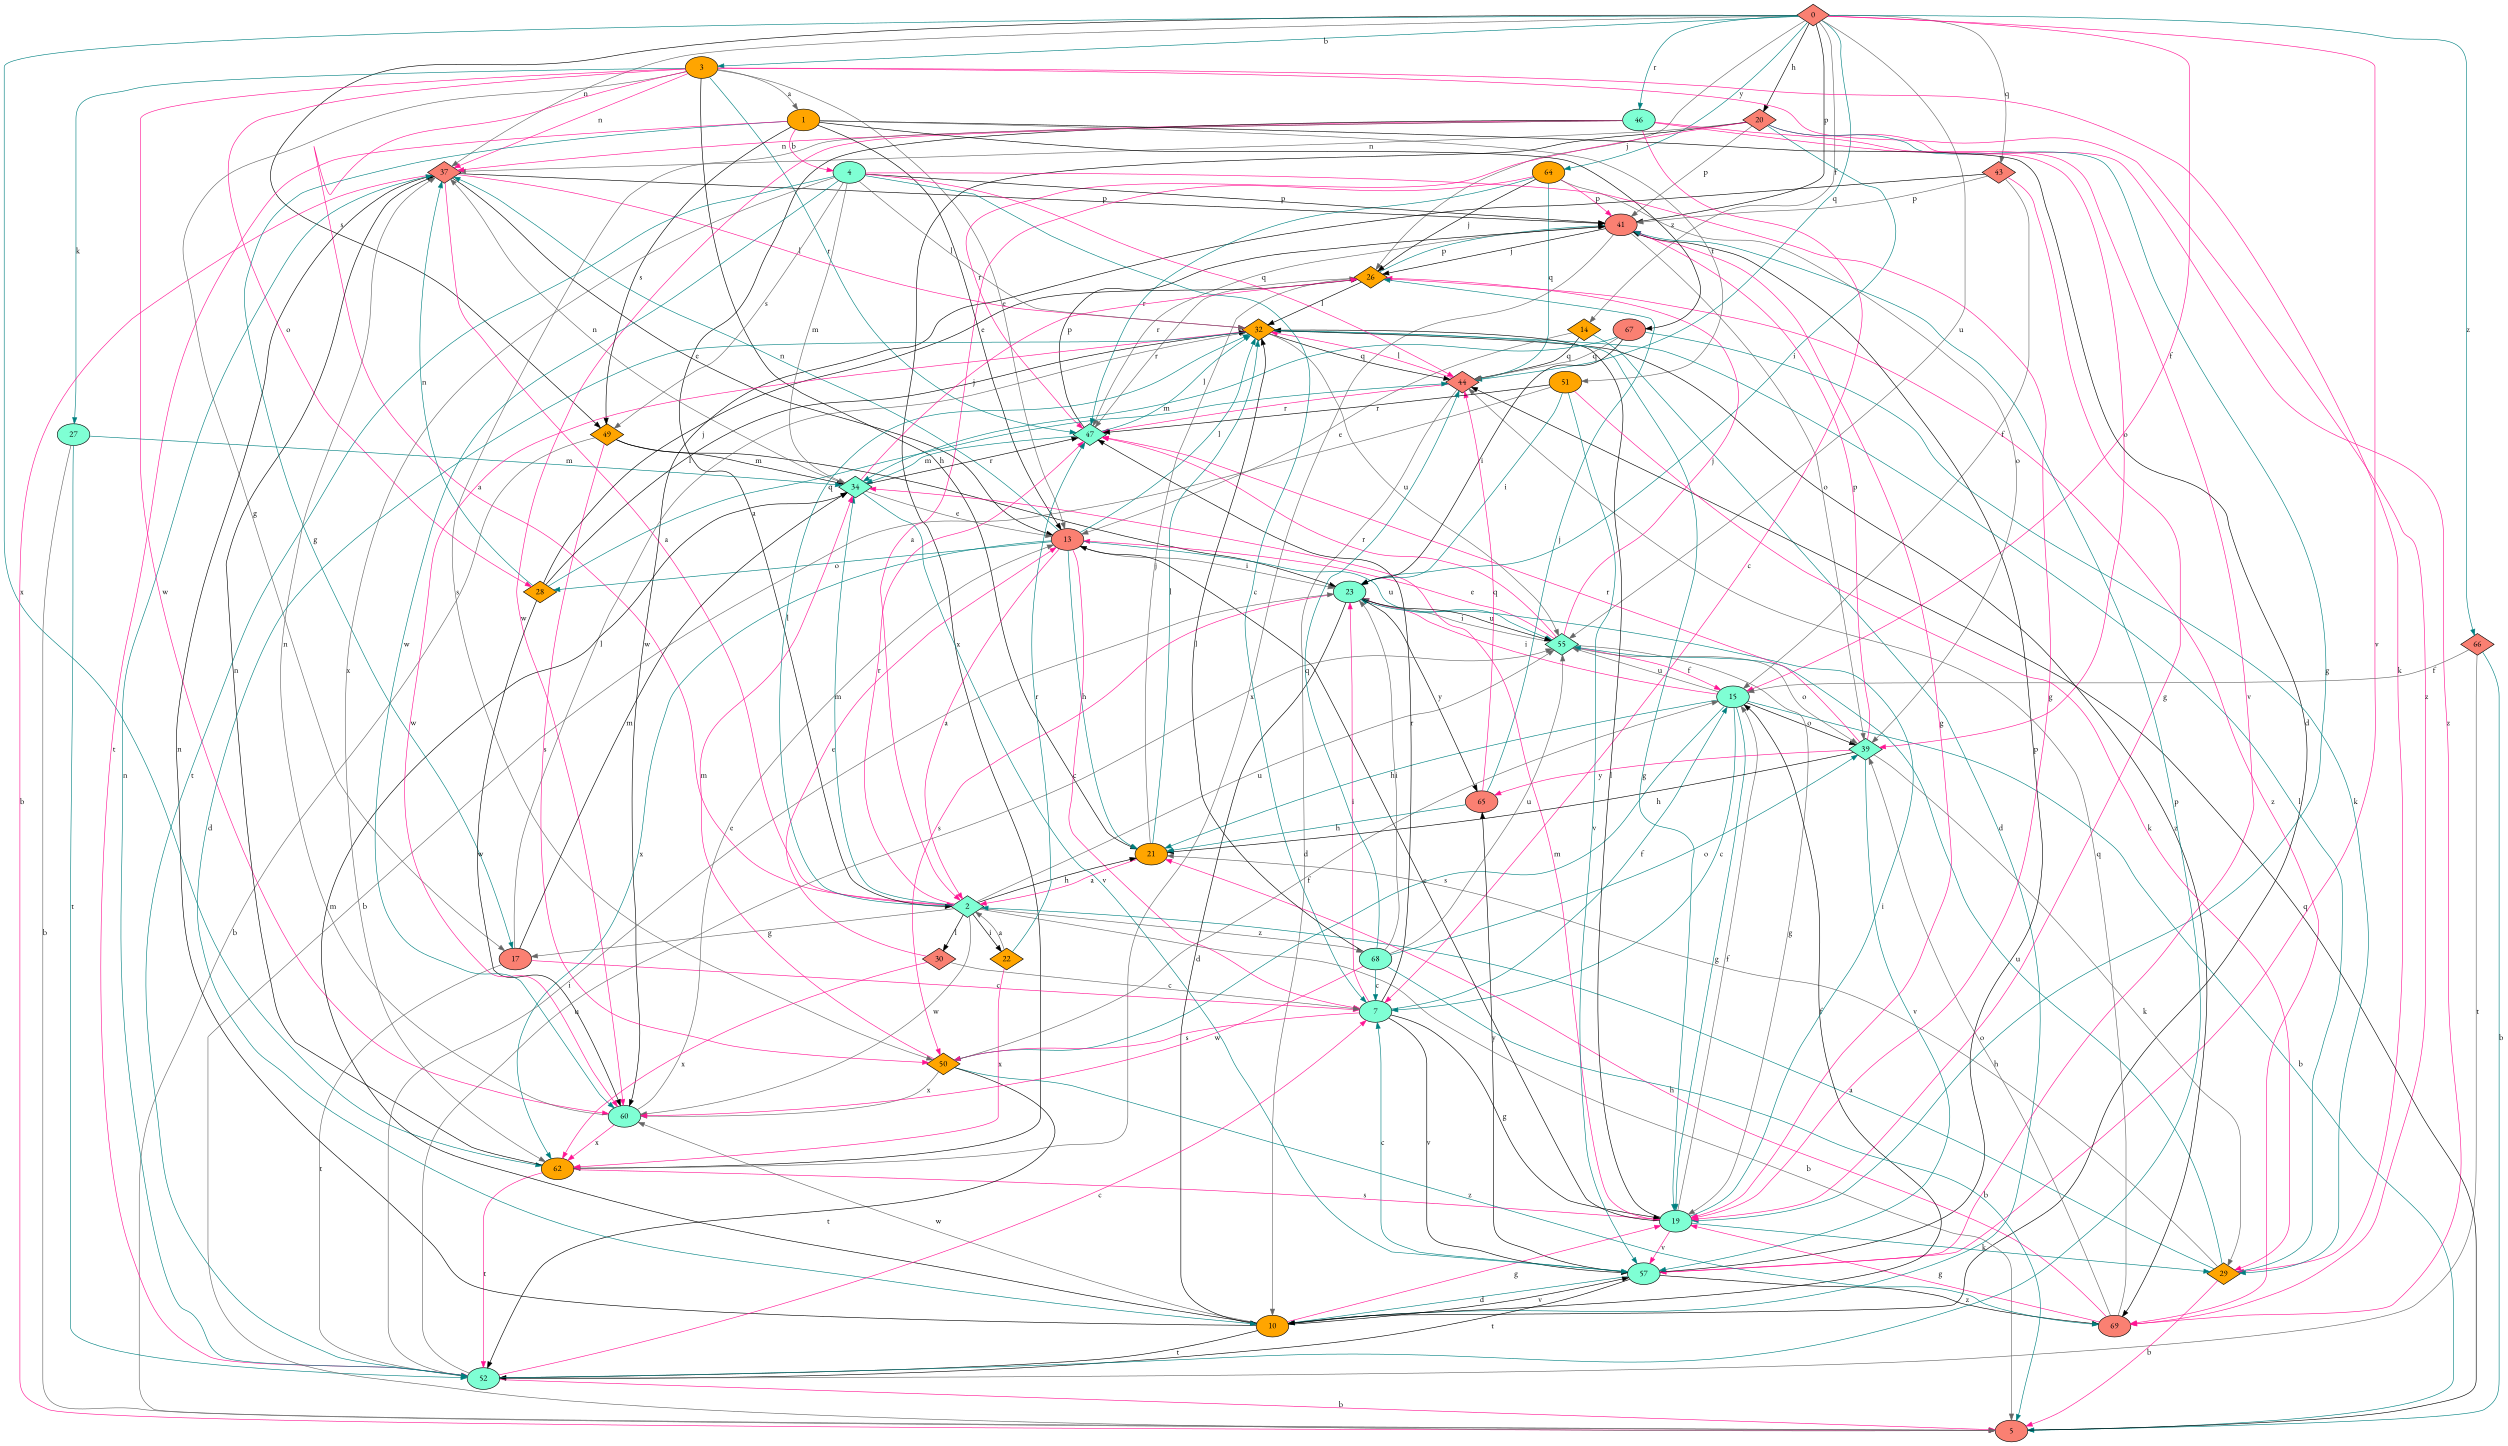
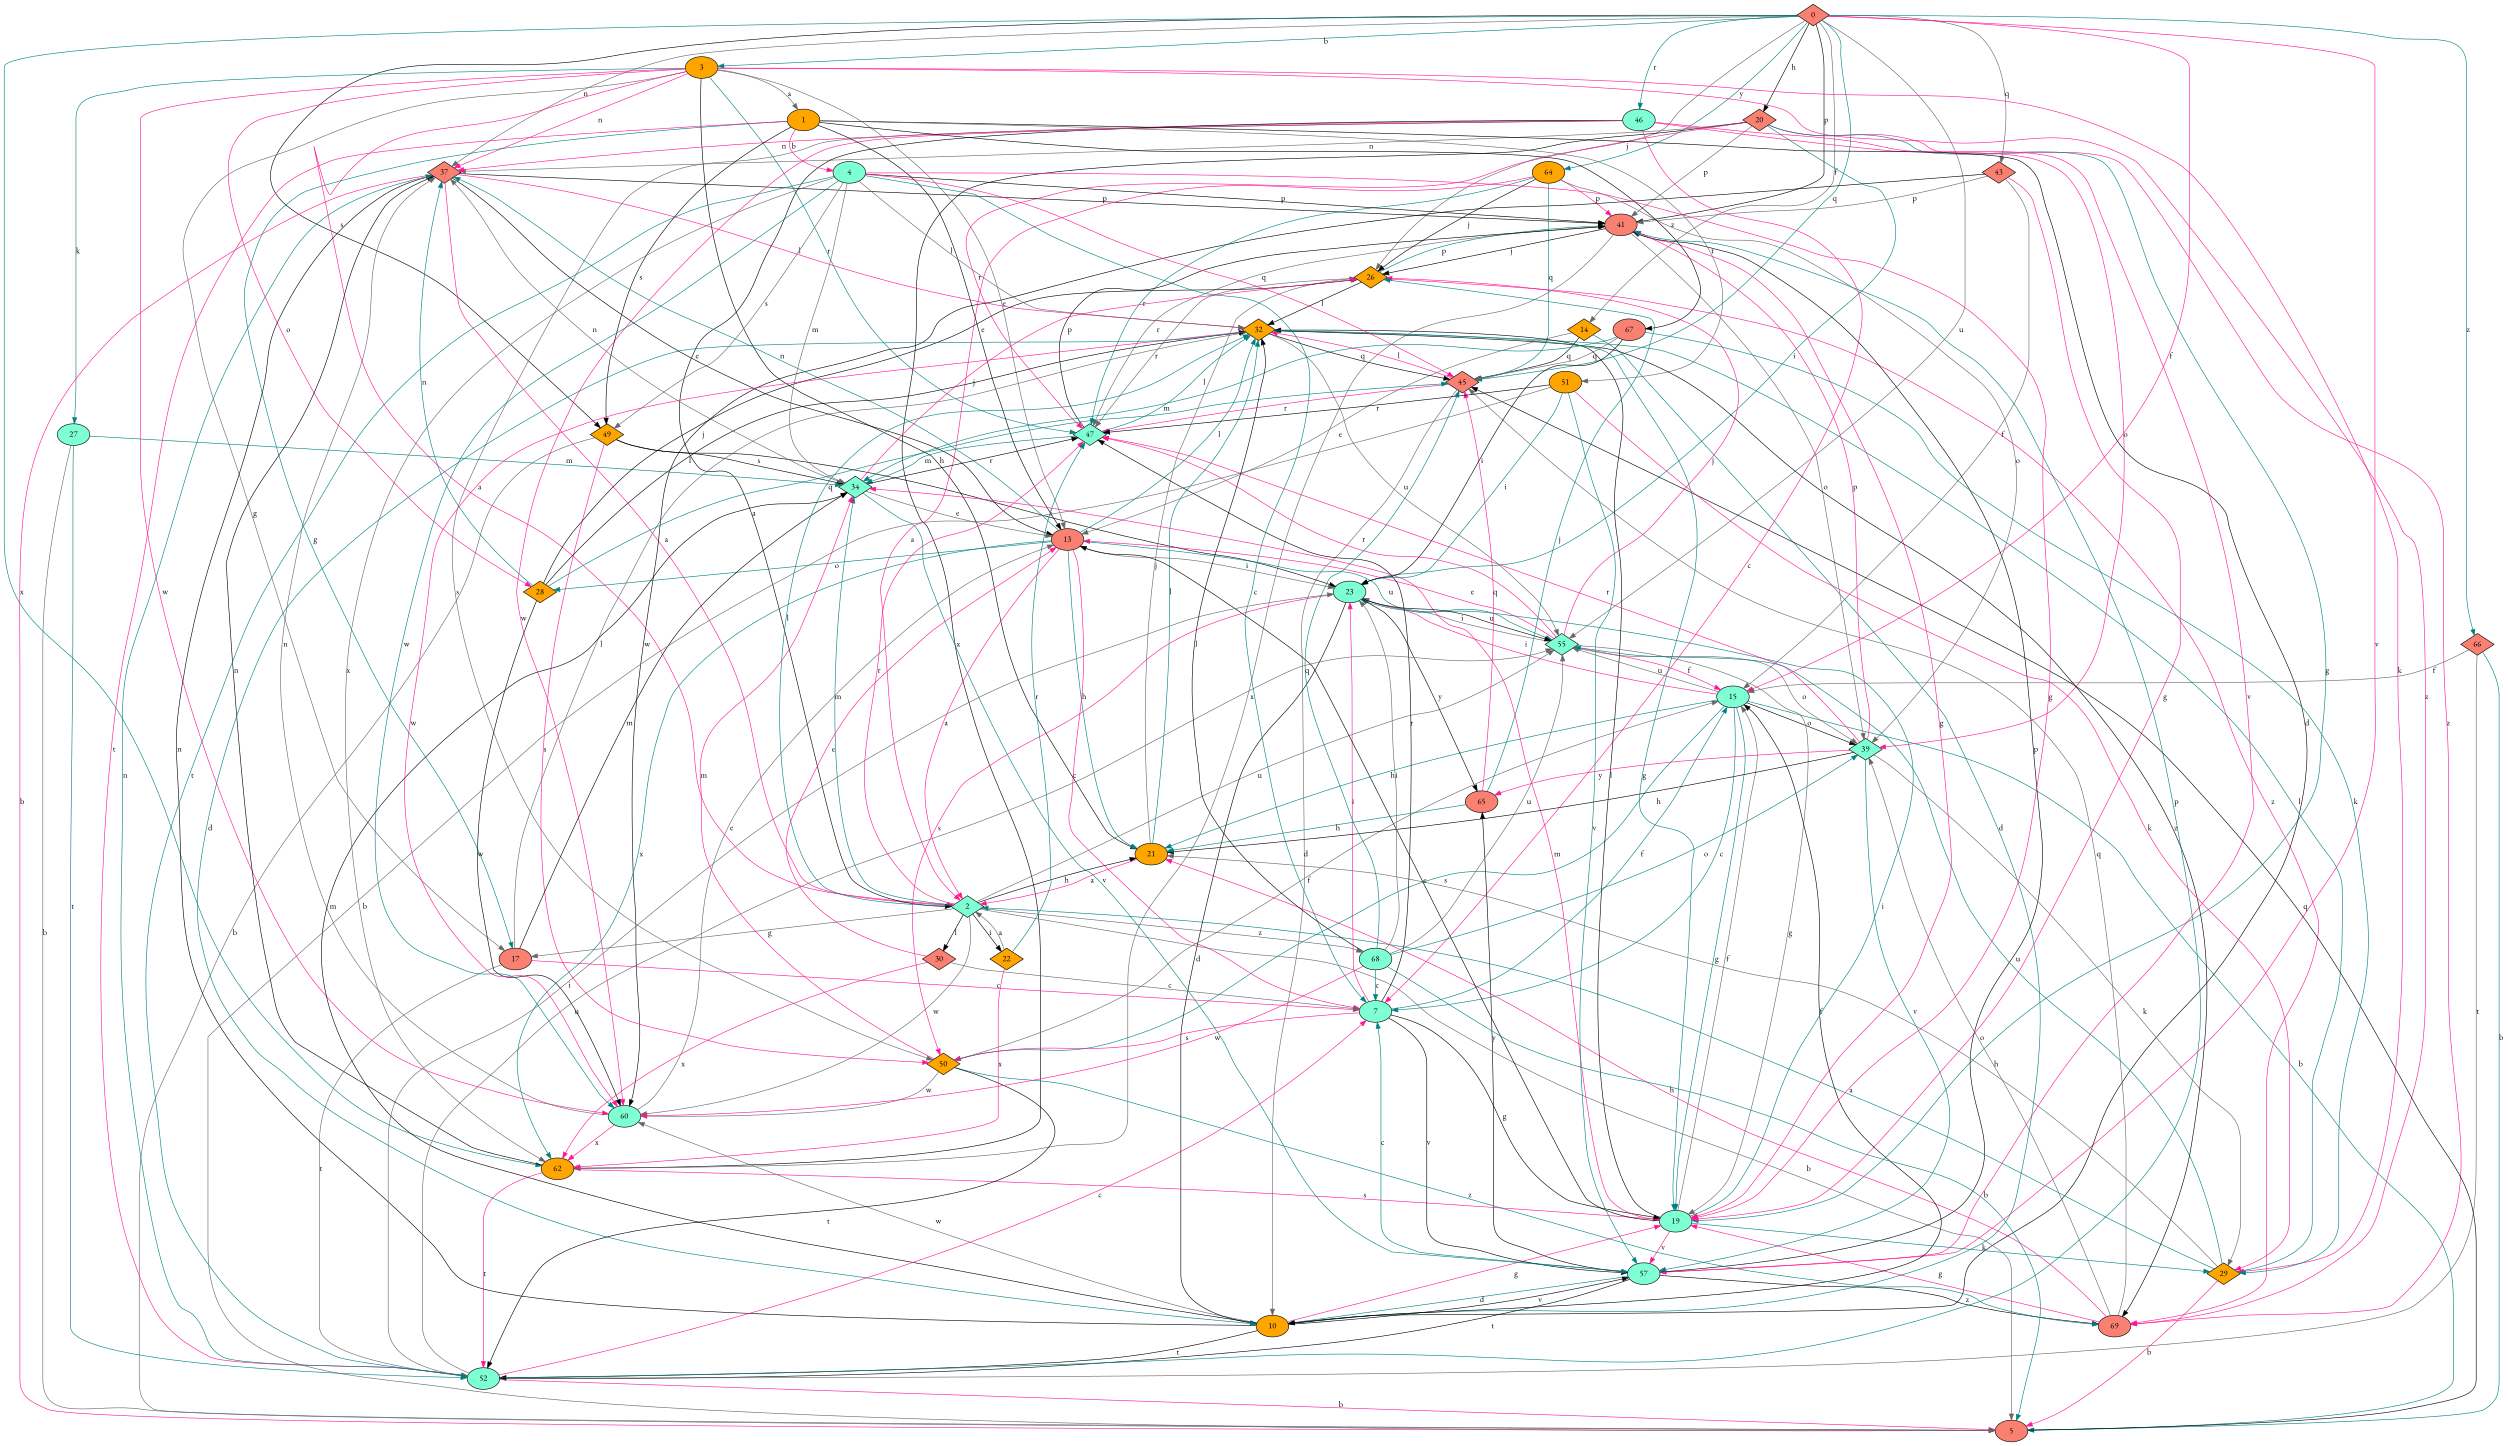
node "44": label "44" -> "45"
edge "49" -> "34": label "m" -> "s"
edge "50" -> "60": label "x" -> "w"
